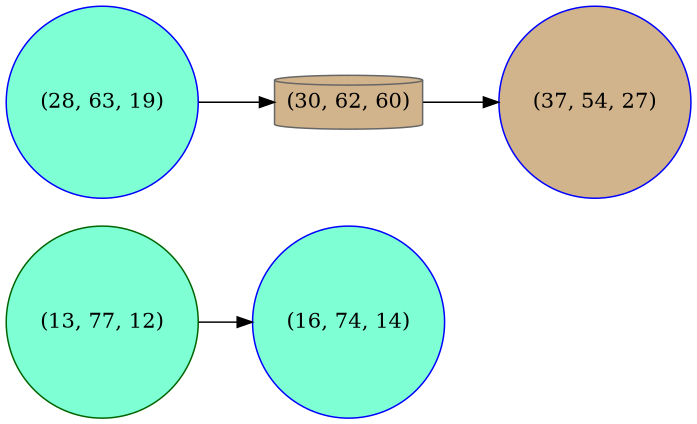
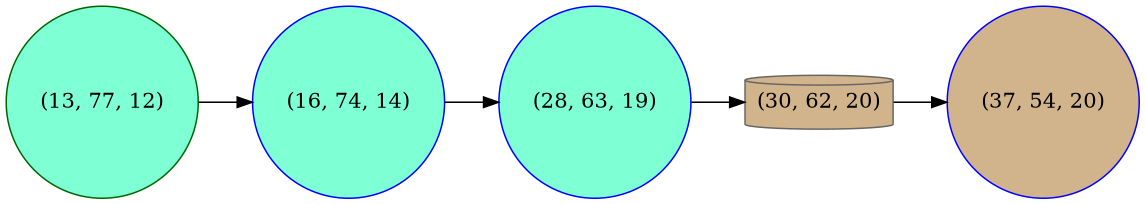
node "(30, 62, 60)": label "(30, 62, 60)" -> "(30, 62, 20)"
edge "(16, 74, 14)" -> "(28, 63, 19)": added
node "(37, 54, 27)": label "(37, 54, 27)" -> "(37, 54, 20)"
